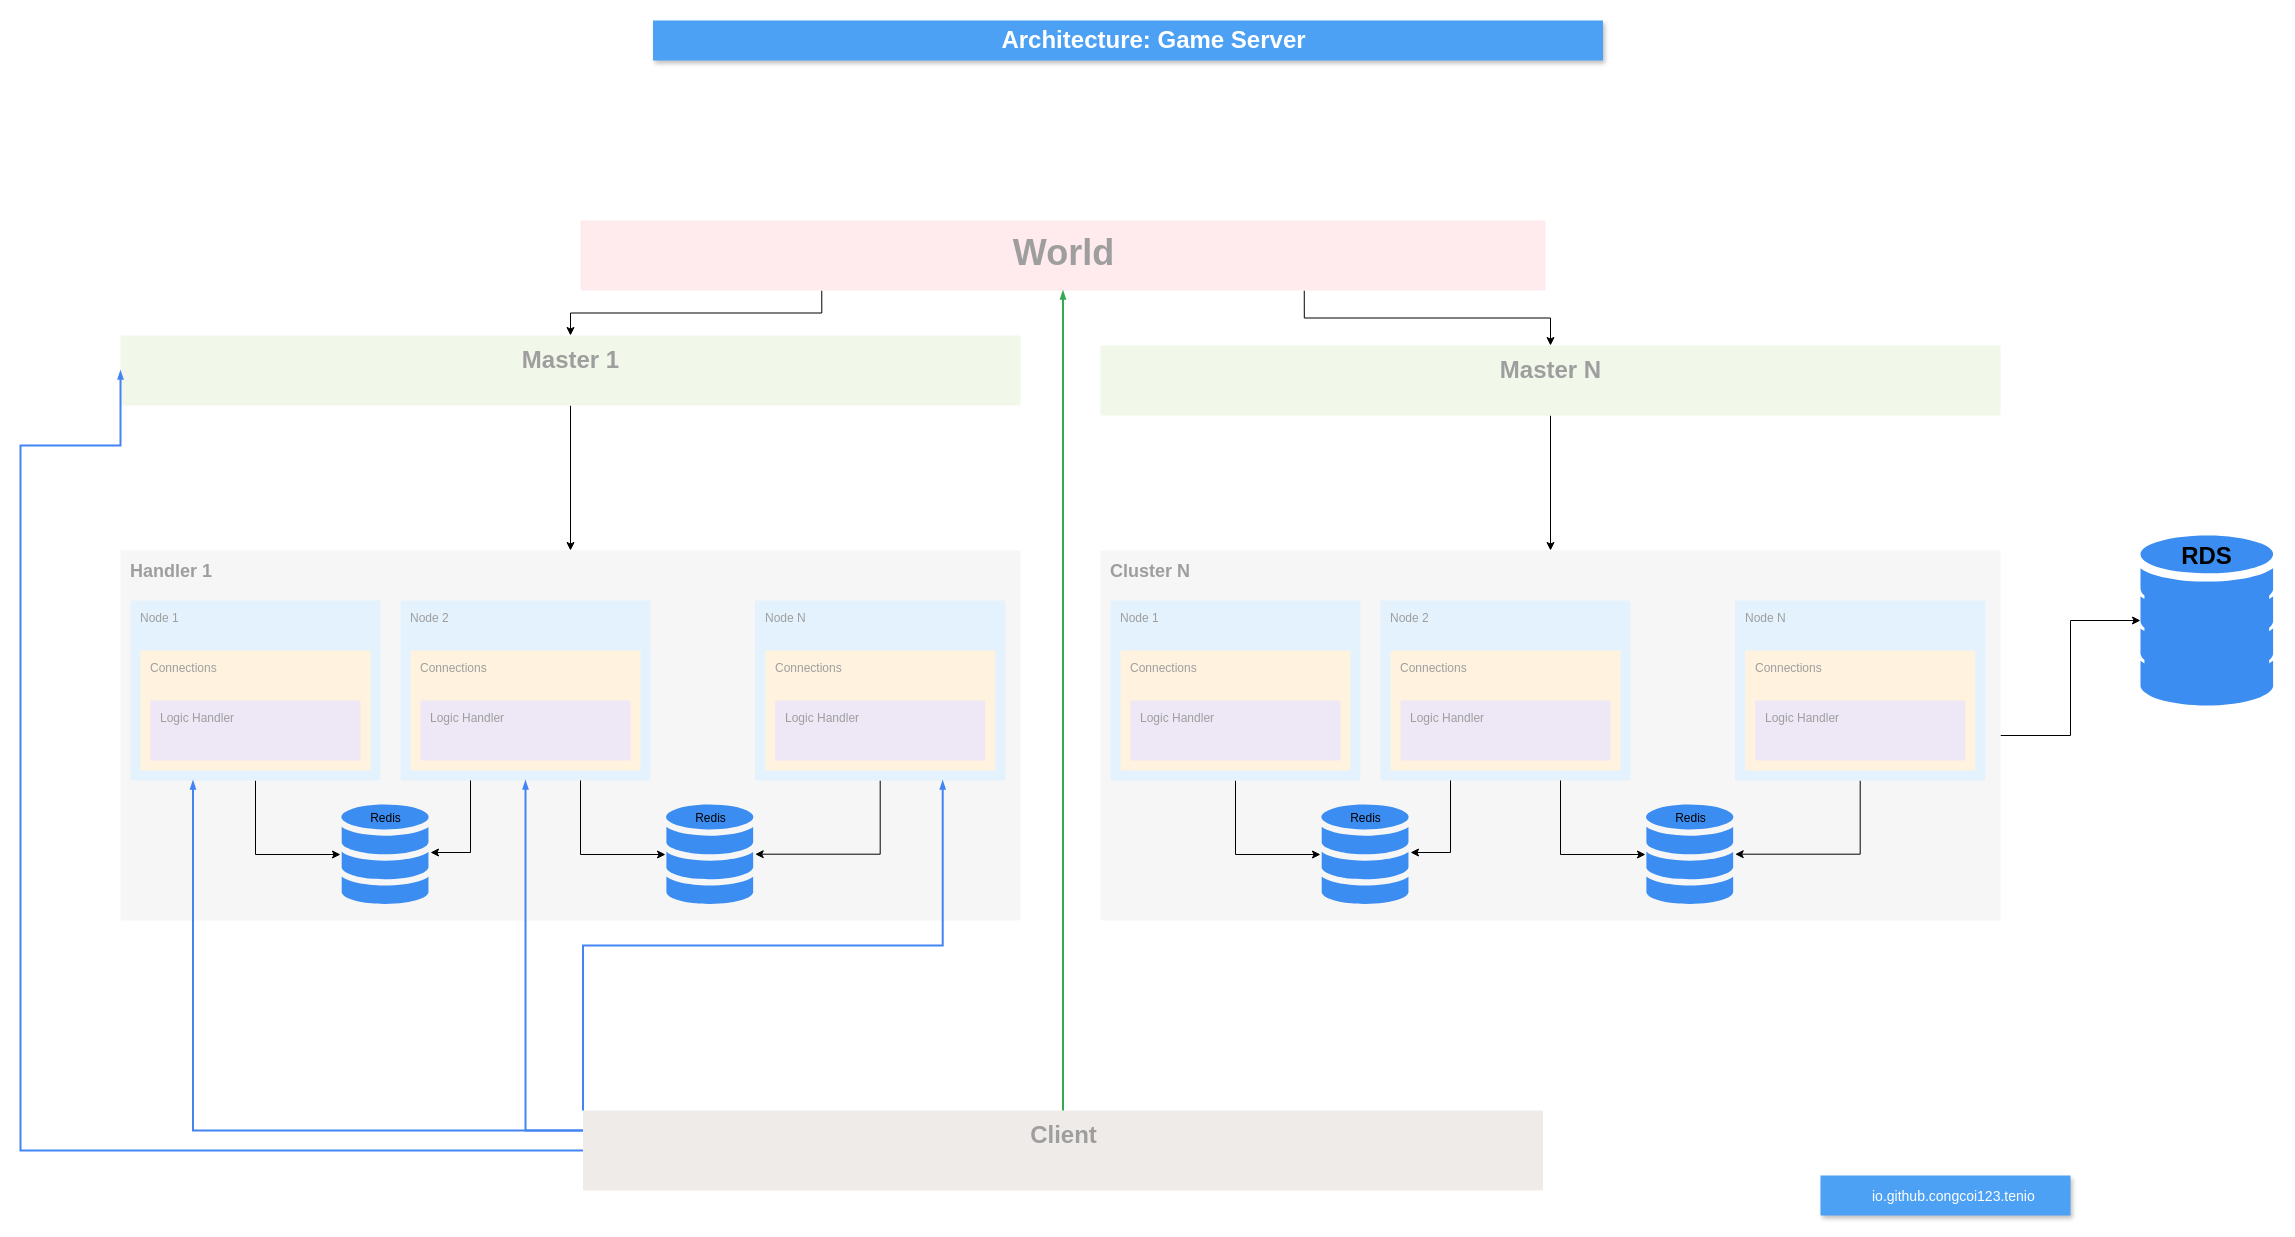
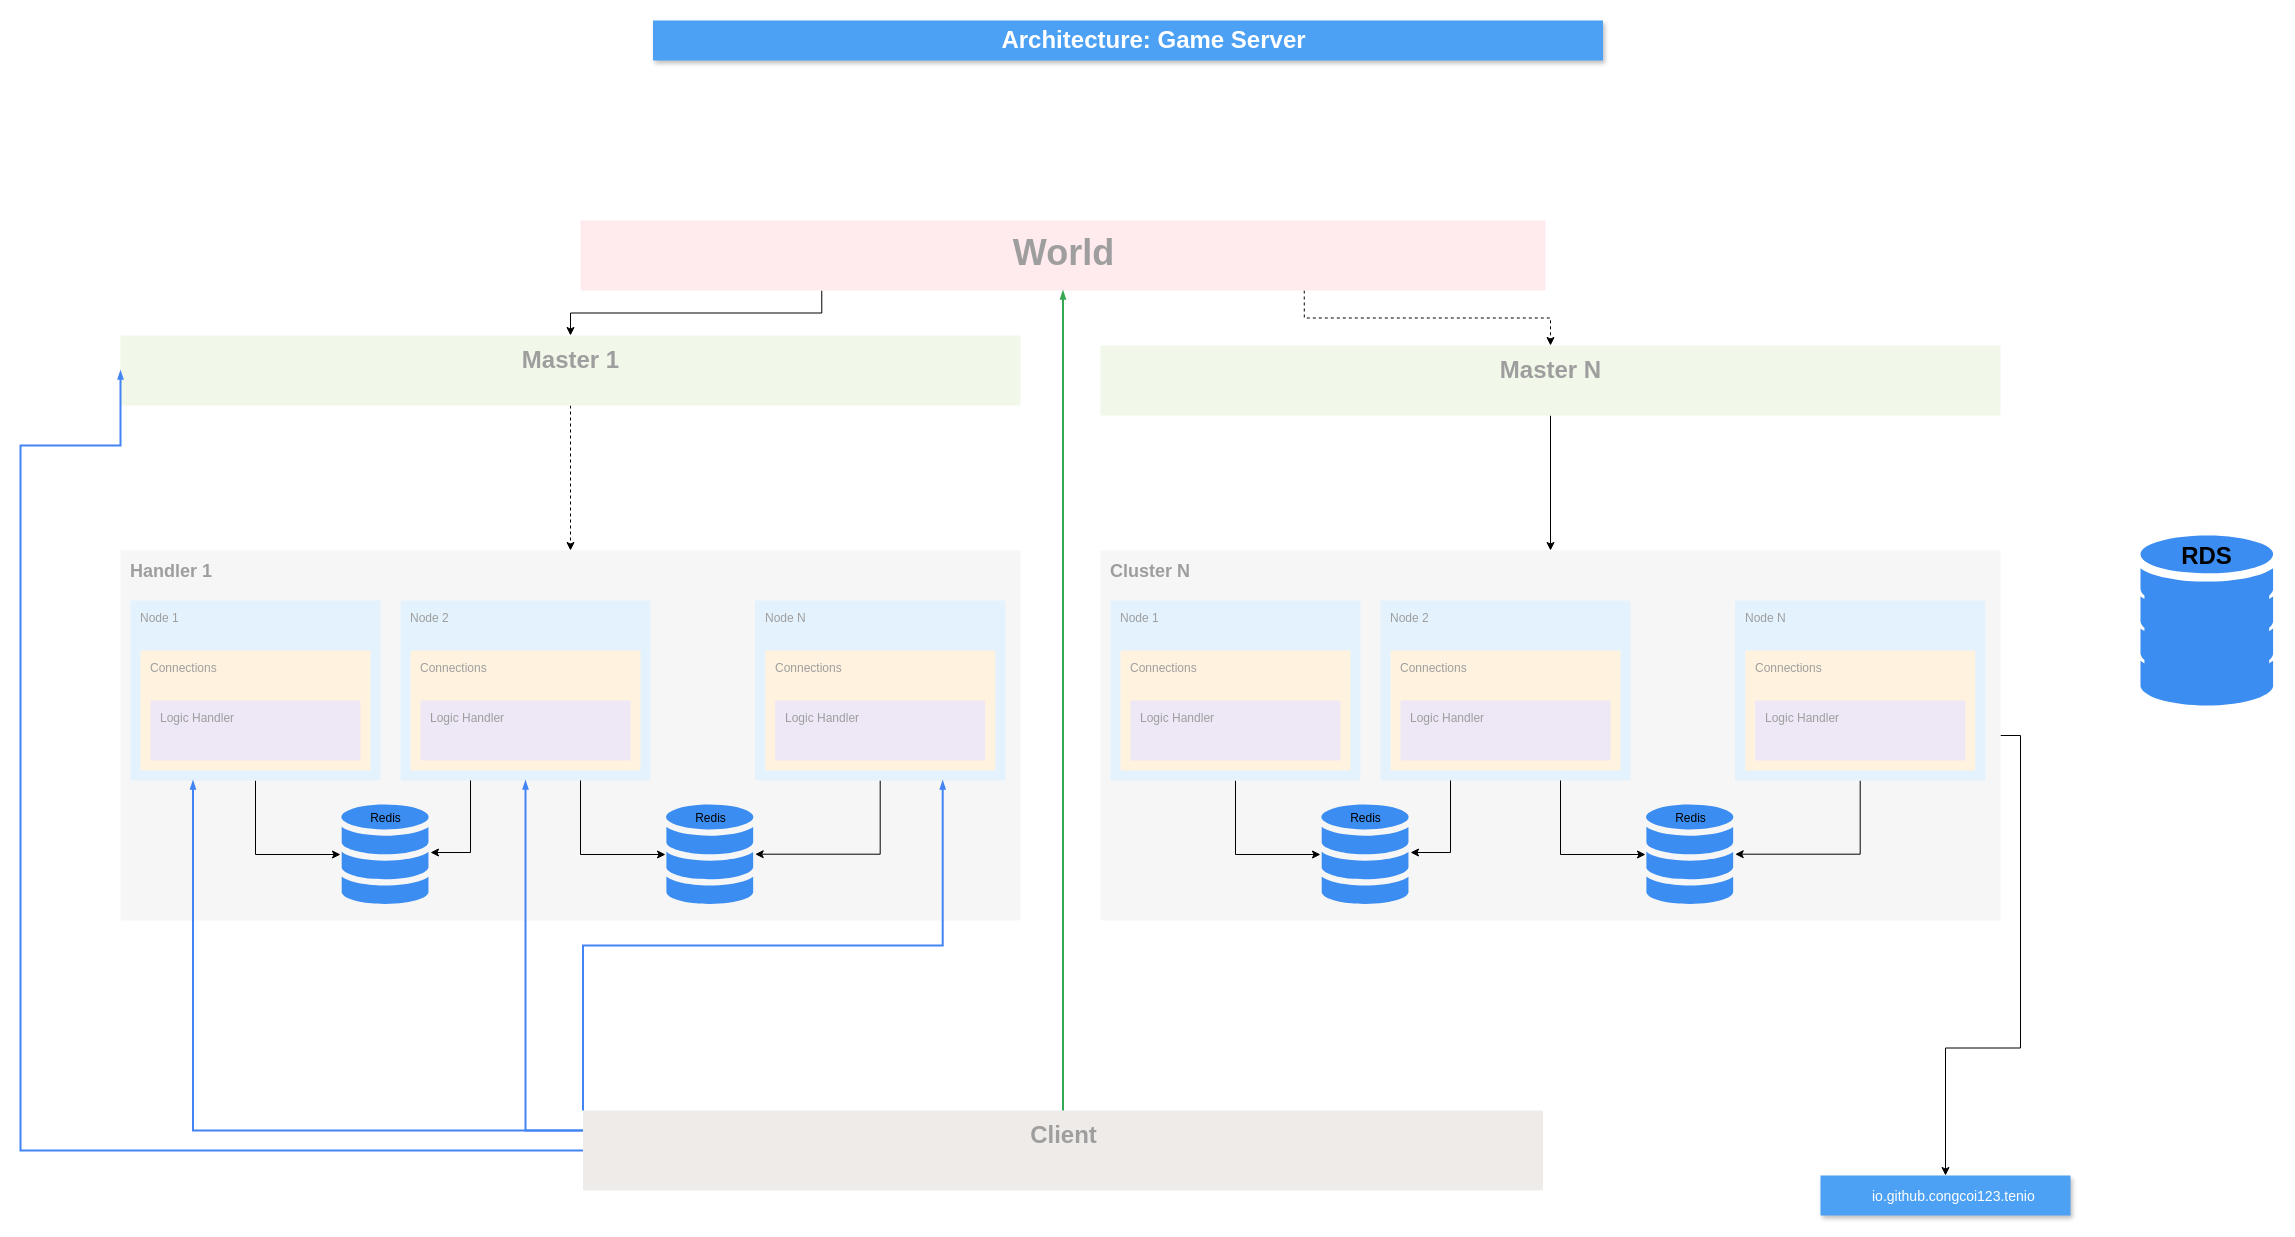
edge "World" -> "Master N": style solid -> dashed
edge "Master 1" -> "Handler 1": style solid -> dashed
edge "Cluster N" -> "RDS": now "Cluster N" -> "io.github.congcoi123.tenio"
